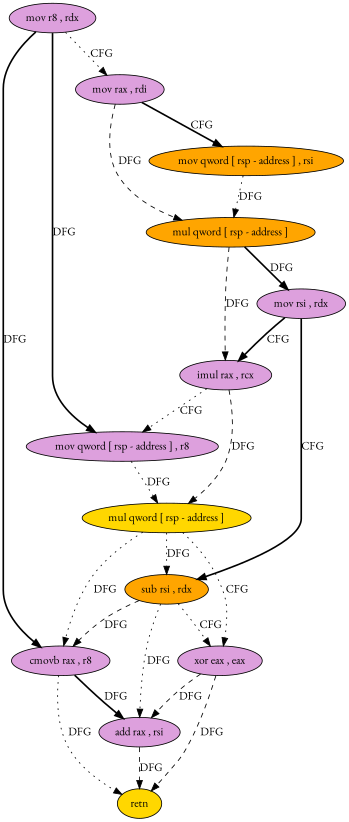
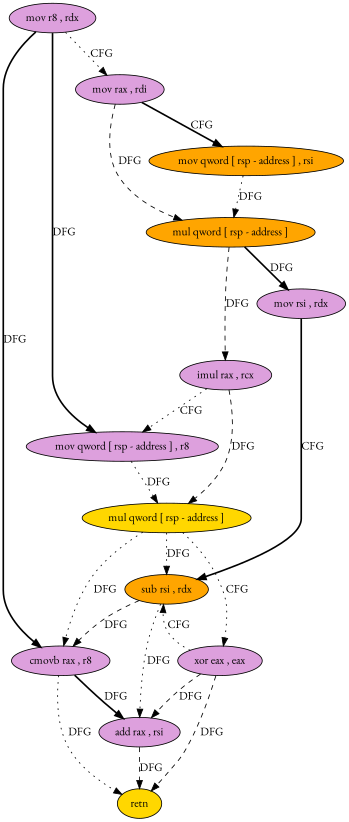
edge "mov rsi , rdx" -> "imul rax , rcx": removed, label "CFG"
edge "sub rsi , rdx" -> "xor eax , eax": reversed
